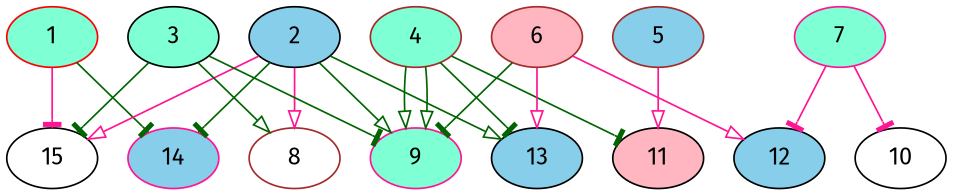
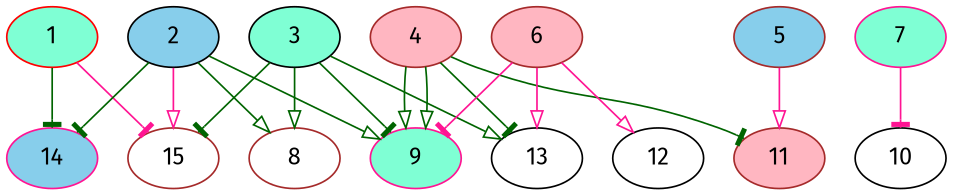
node "4": fillcolor aquamarine -> lightpink
edge "2" -> "8": color deeppink -> darkgreen
edge "6" -> "9": color darkgreen -> deeppink
edge "7" -> "12": removed
edge "2" -> "13": now "3" -> "13"
node "15": color black -> brown
node "13": fillcolor skyblue -> white
node "11": color black -> brown
node "12": fillcolor skyblue -> white
